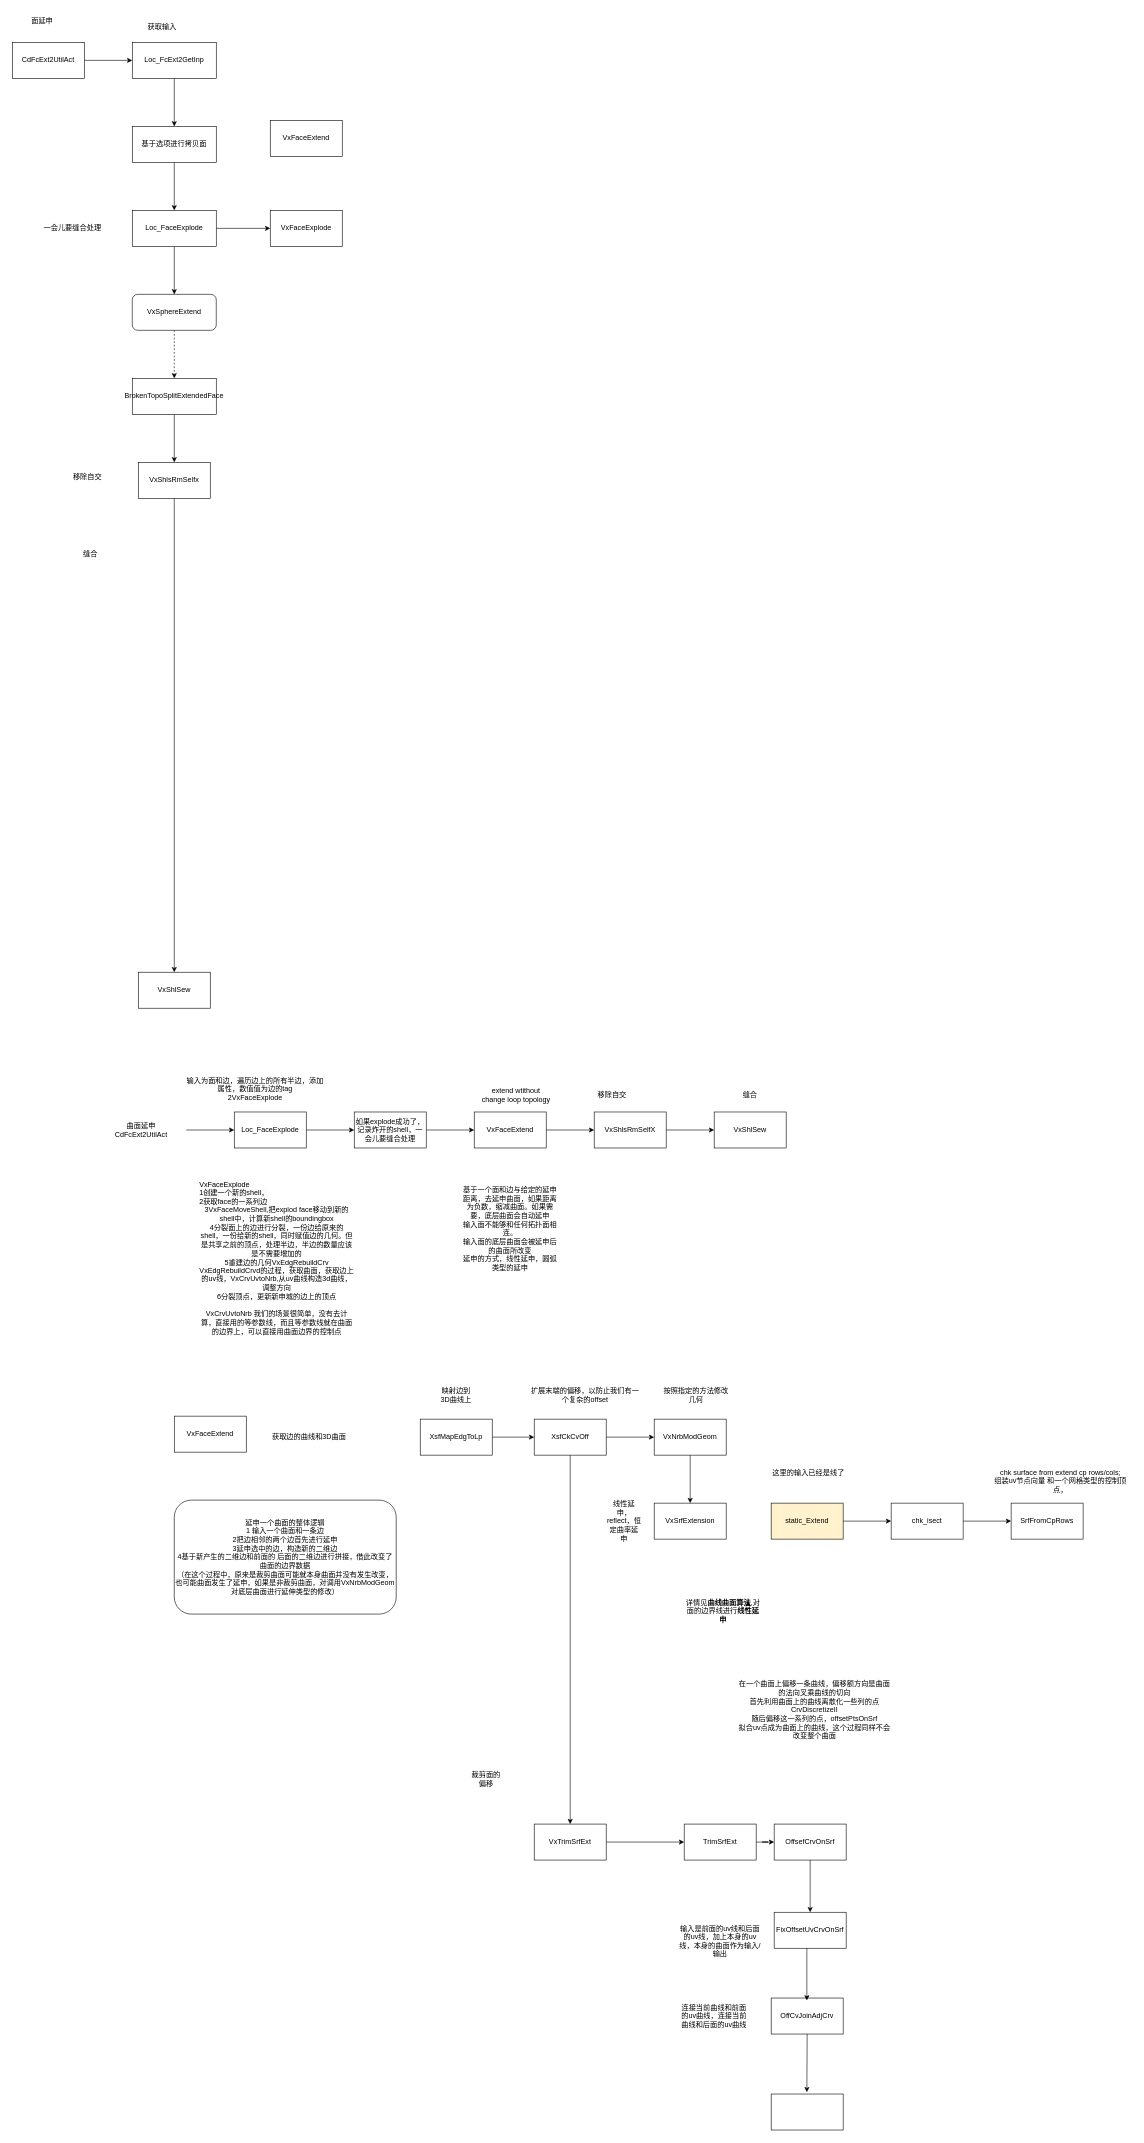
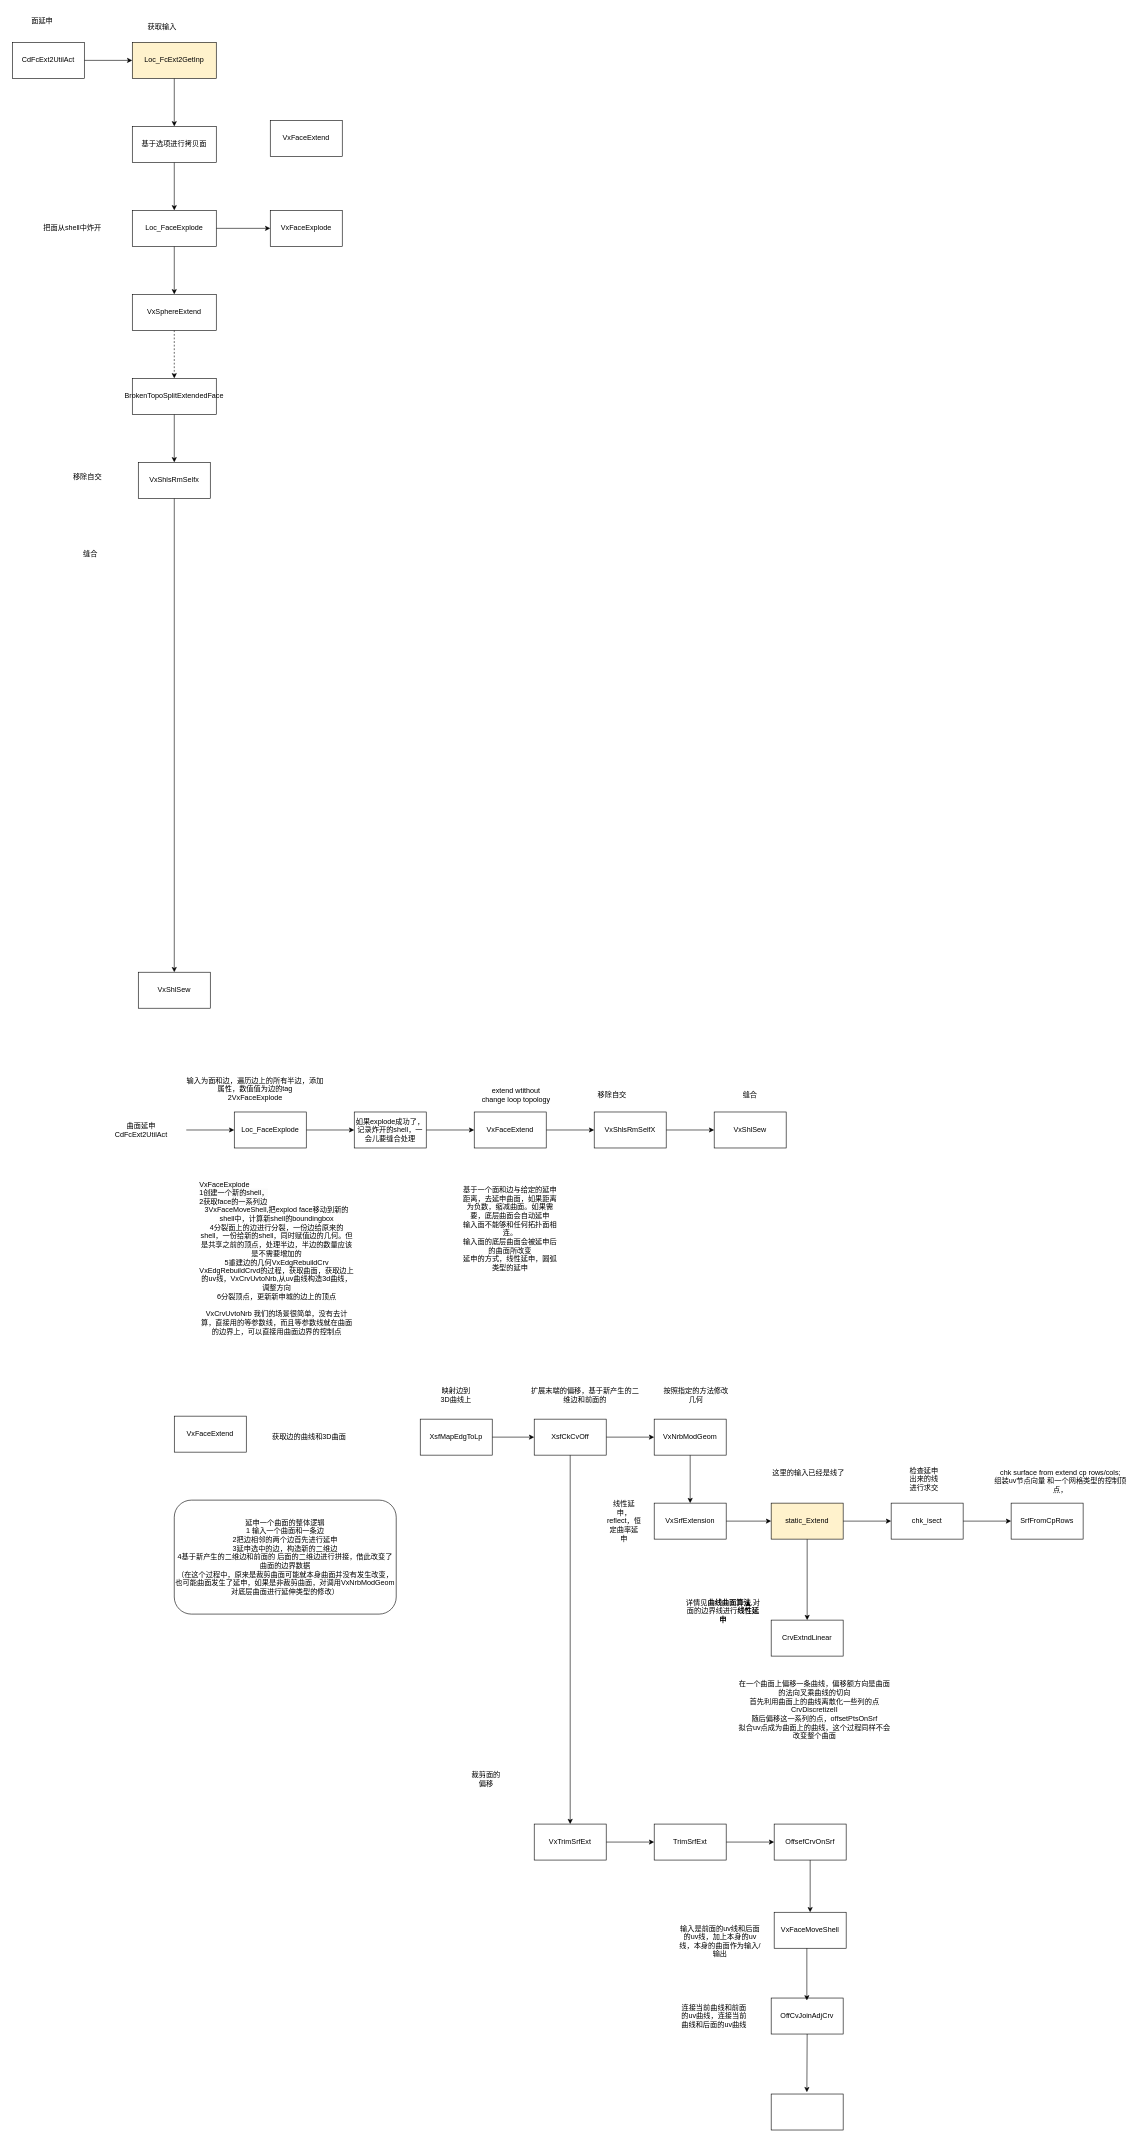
node "Loc_FcExt2GetInp": fillcolor #ffffff -> #fff2cc
node "一会儿要缝合处理": label "一会儿要缝合处理" -> "把面从shell中炸开"
node "VxSphereExtend": shape rounded rectangle -> rectangle
node "扩展末端的偏移，以防止我们有一个复杂的offset": label "扩展末端的偏移，以防止我们有一个复杂的offset" -> "扩展末端的偏移，基于新产生的二维边和前面的"
node "检查延申出来的线进行求交": added
edge "VxSrfExtension" -> "static_Extend": added
edge "static_Extend" -> "CrvExtndLinear": added
node "CrvExtndLinear": added
node "TrimSrfExt": moved (720, 1842) -> (690, 1842)
node "FixOffsetUvCrvOnSrf": label "FixOffsetUvCrvOnSrf" -> "VxFaceMoveShell"
